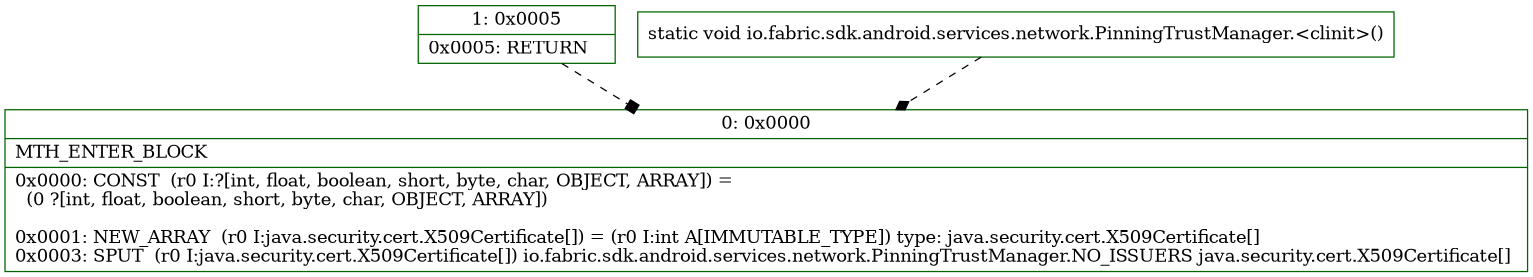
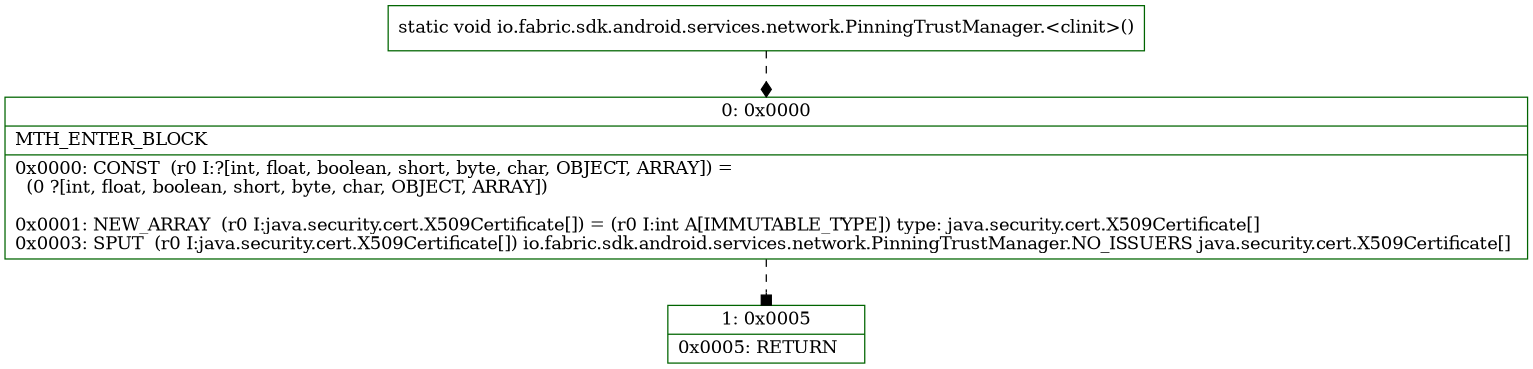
edge "1: 0x0005" -> "0: 0x0000": reversed
